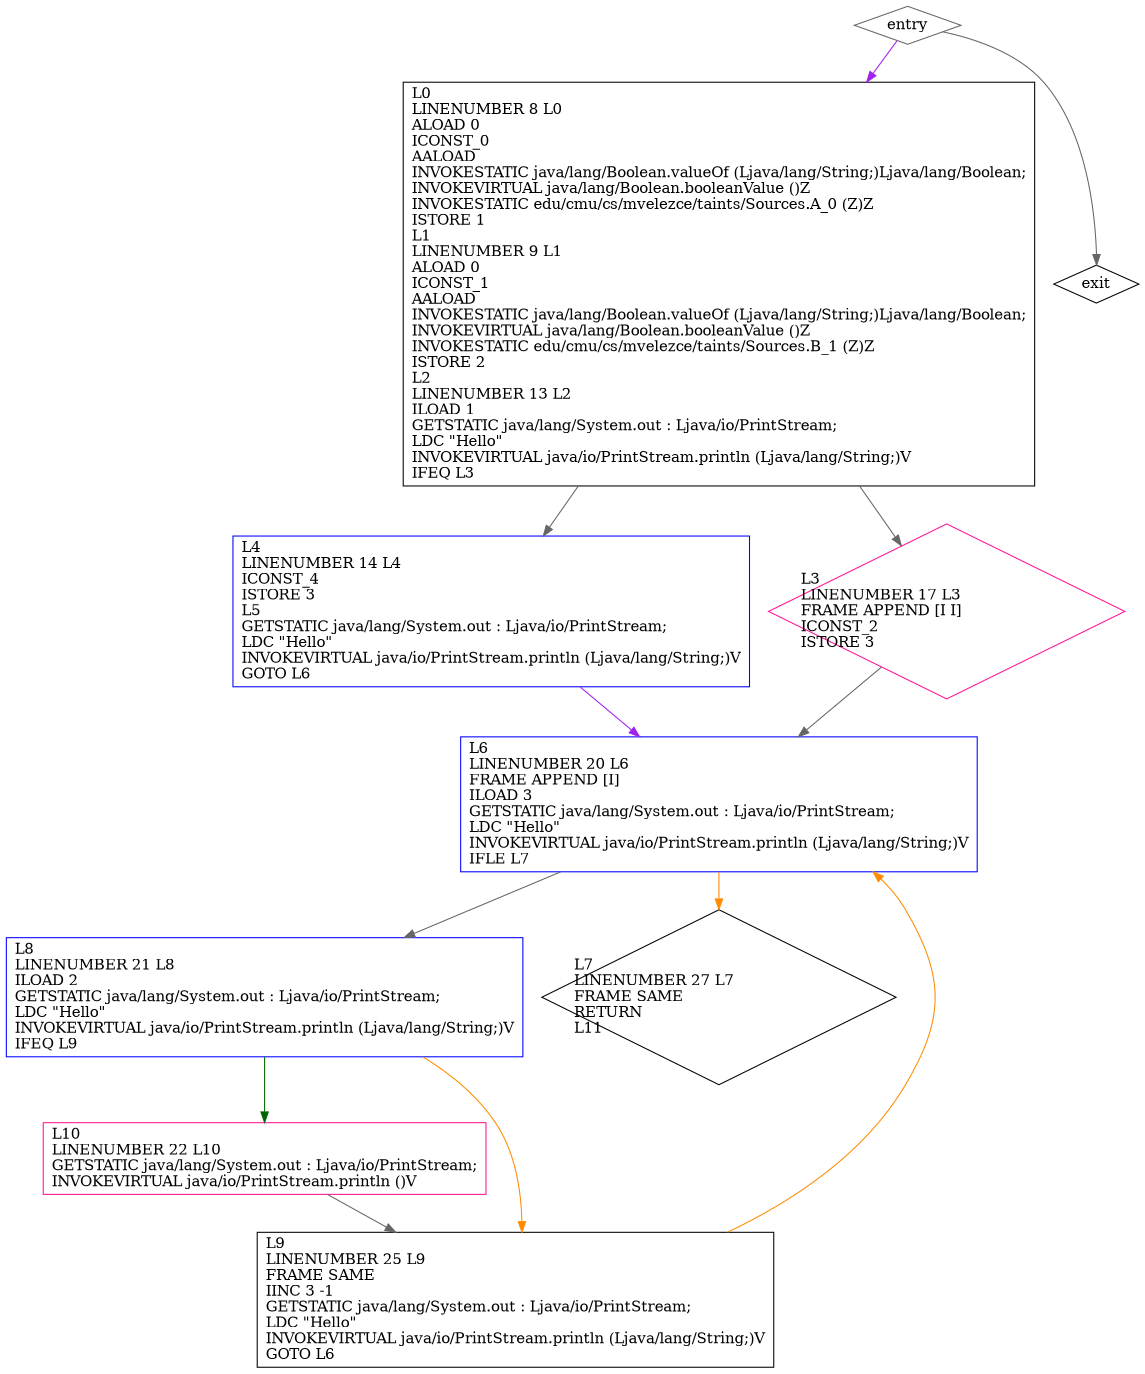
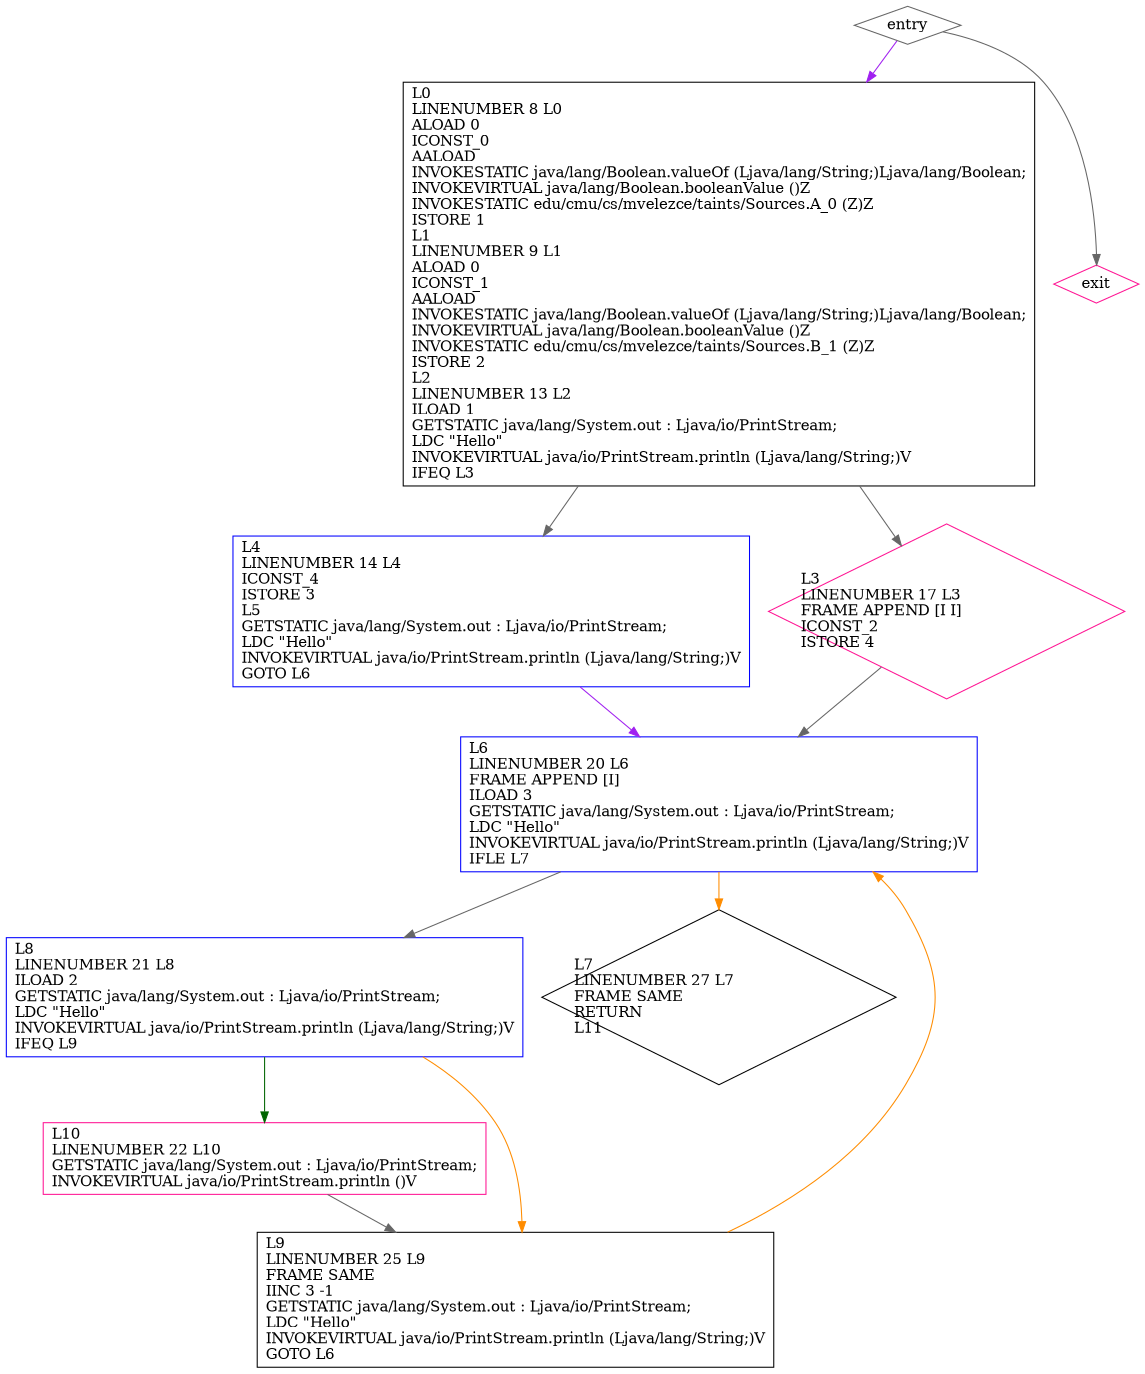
node "exit": color black -> deeppink
node "L3 LINENUMBER 17 L3 FRAME APPEND [I I] ICONST_2 ISTORE 3": label "L3 LINENUMBER 17 L3 FRAME APPEND [I I] ICONST_2 ISTORE 3" -> "L3 LINENUMBER 17 L3 FRAME APPEND [I I] ICONST_2 ISTORE 4"
